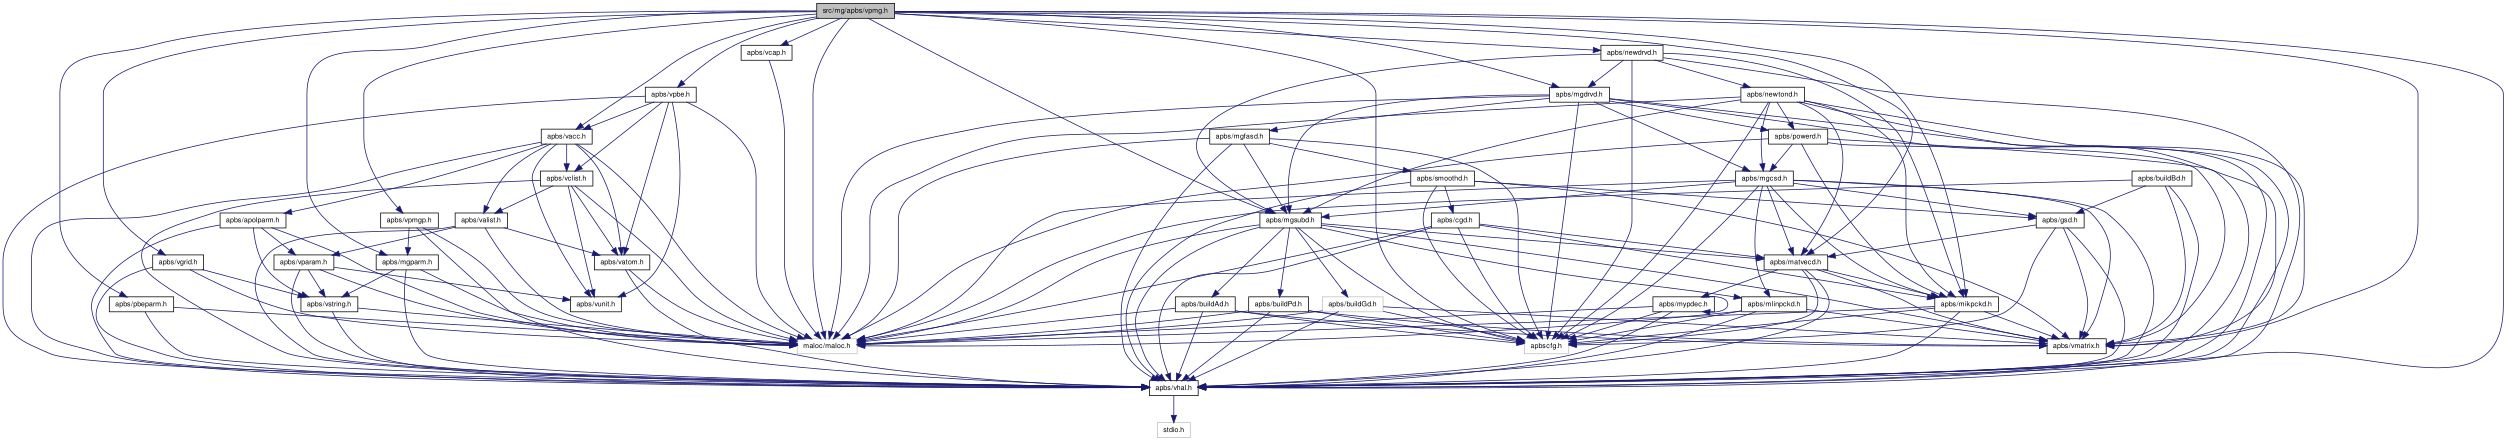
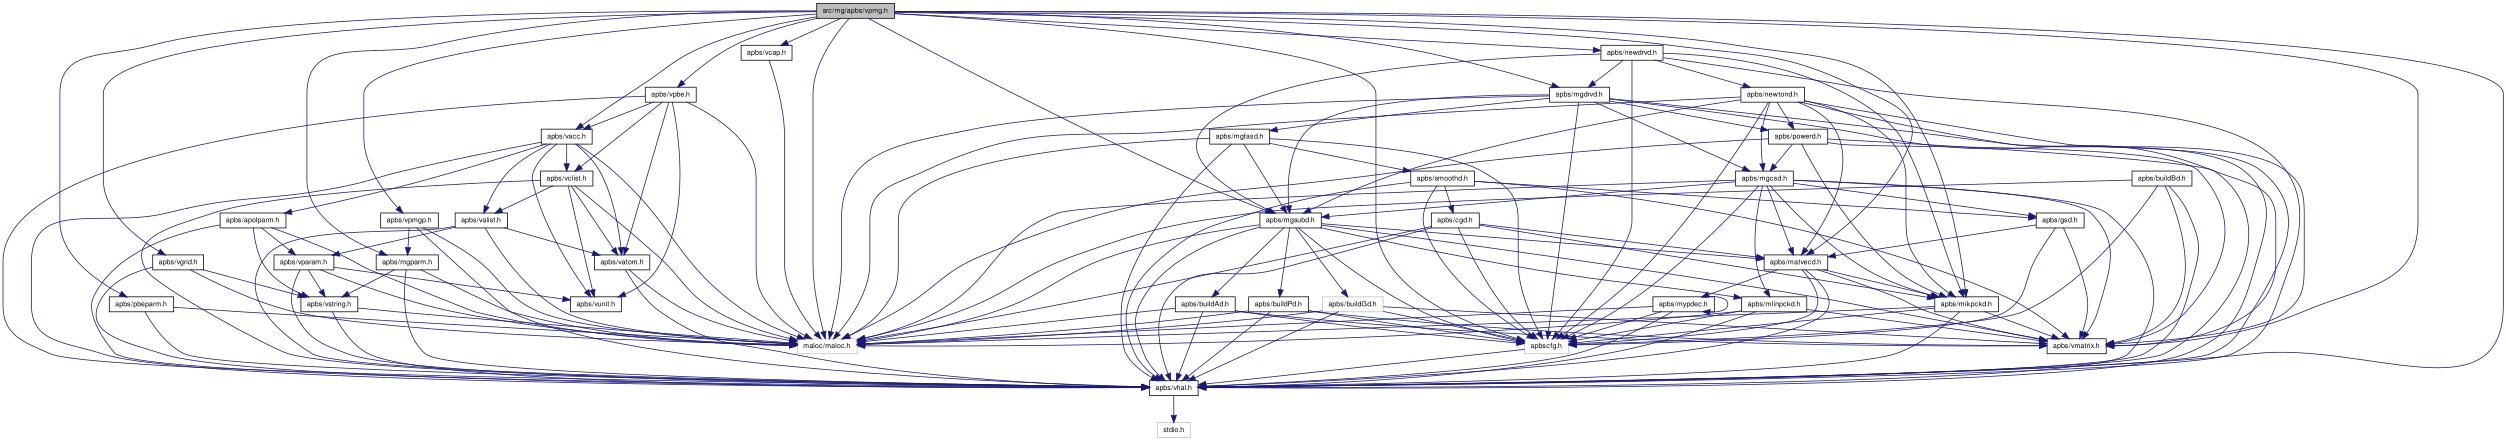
edge "apbs/buildBd.h" -> "apbs/gsd.h": now "apbs/buildBd.h" -> "apbscfg.h"
edge "apbs/gsd.h" -> "apbs/vhal.h": now "apbscfg.h" -> "apbs/vhal.h"
